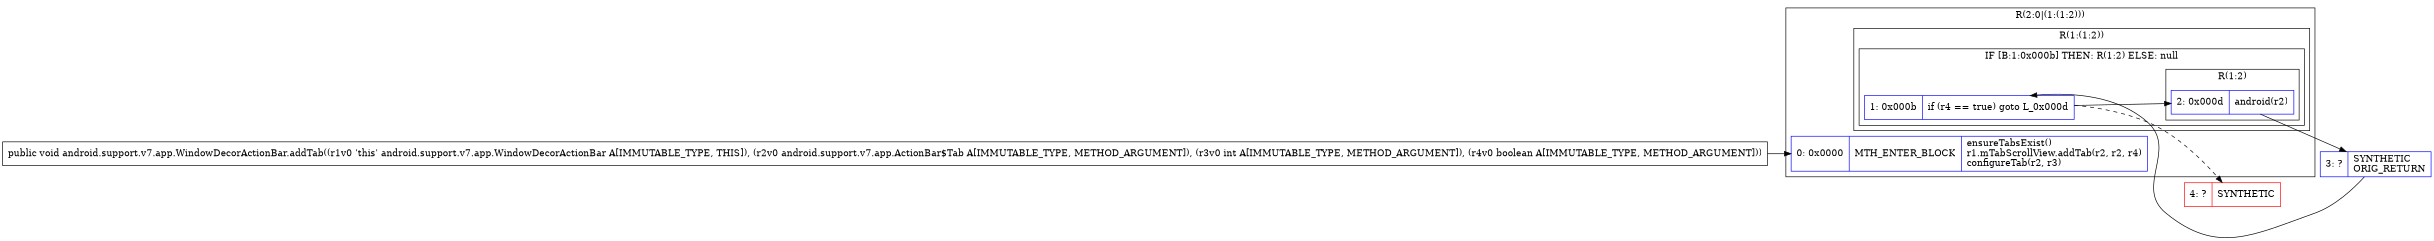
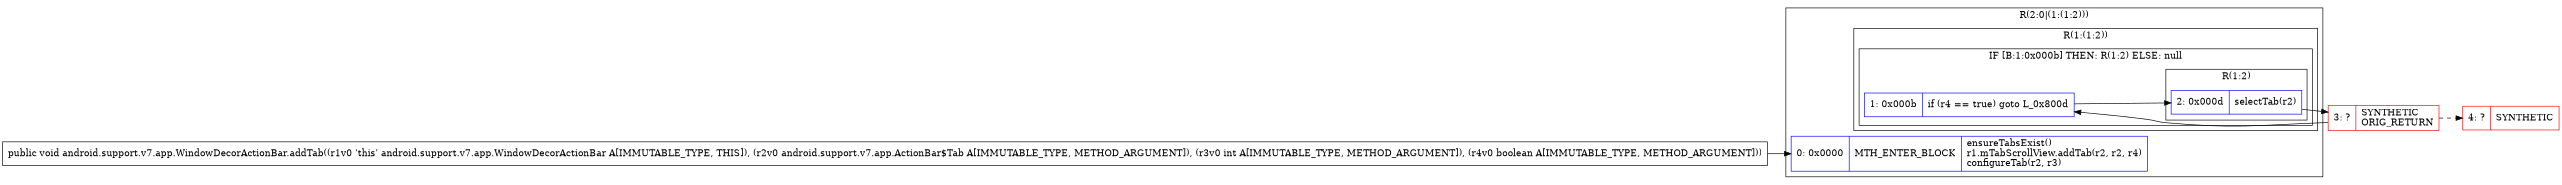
node "2: 0x000d": text "android(r2)" -> "selectTab(r2)"
node "1: 0x000b": text "if (r4 == true) goto L_0x000d" -> "if (r4 == true) goto L_0x800d"
edge "1: 0x000b" -> "4: ?": now "3: ?" -> "4: ?"
node "3: ?": color blue -> red
